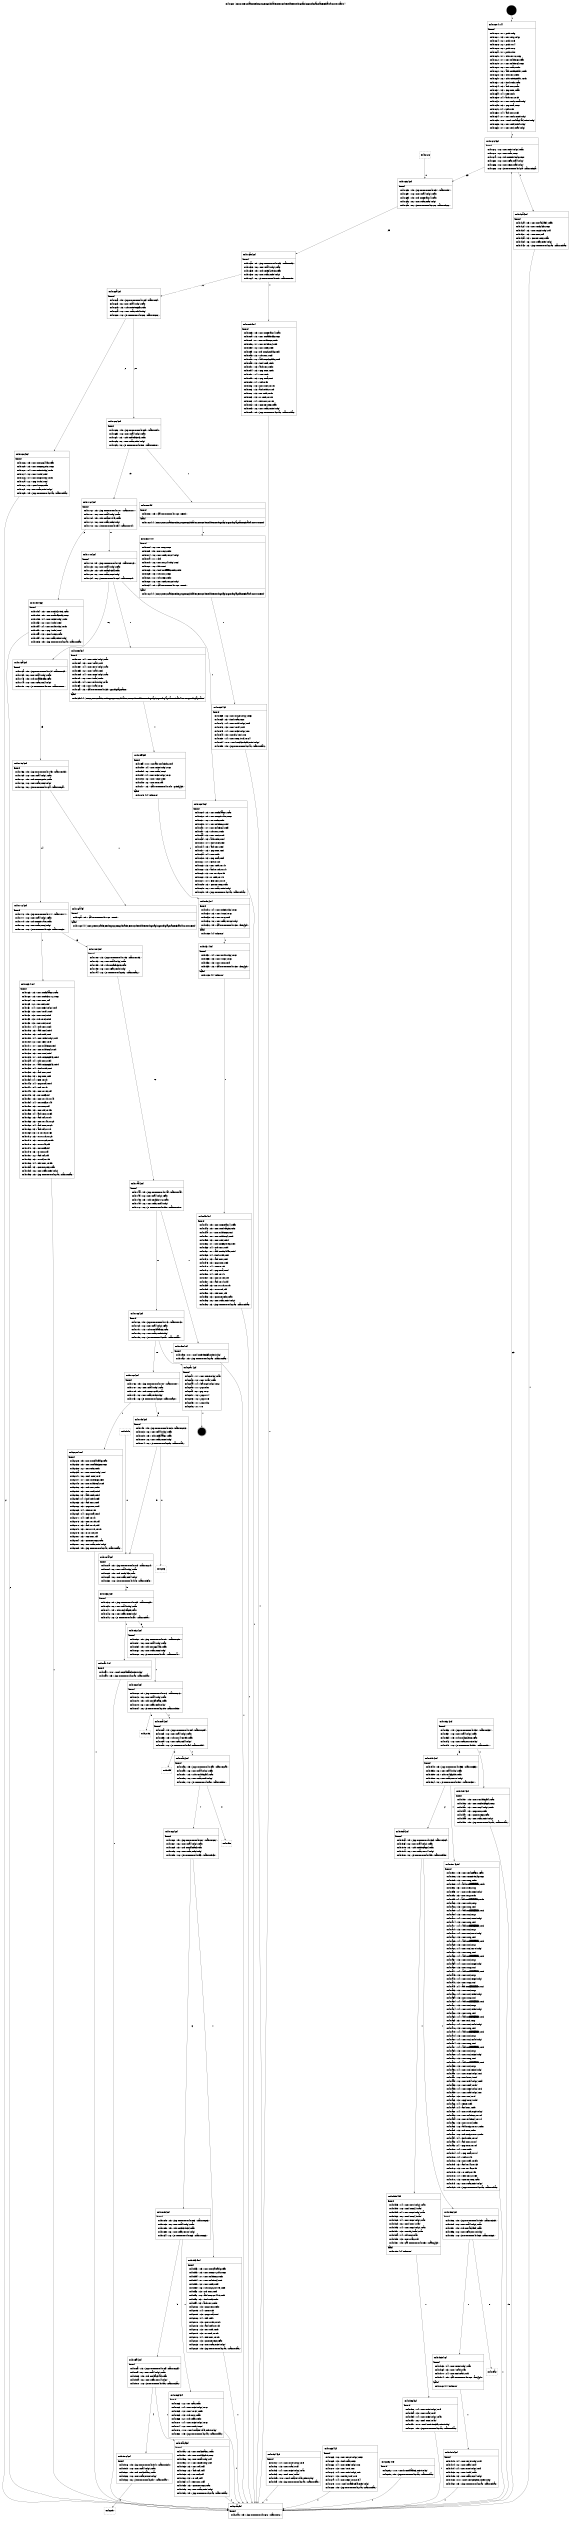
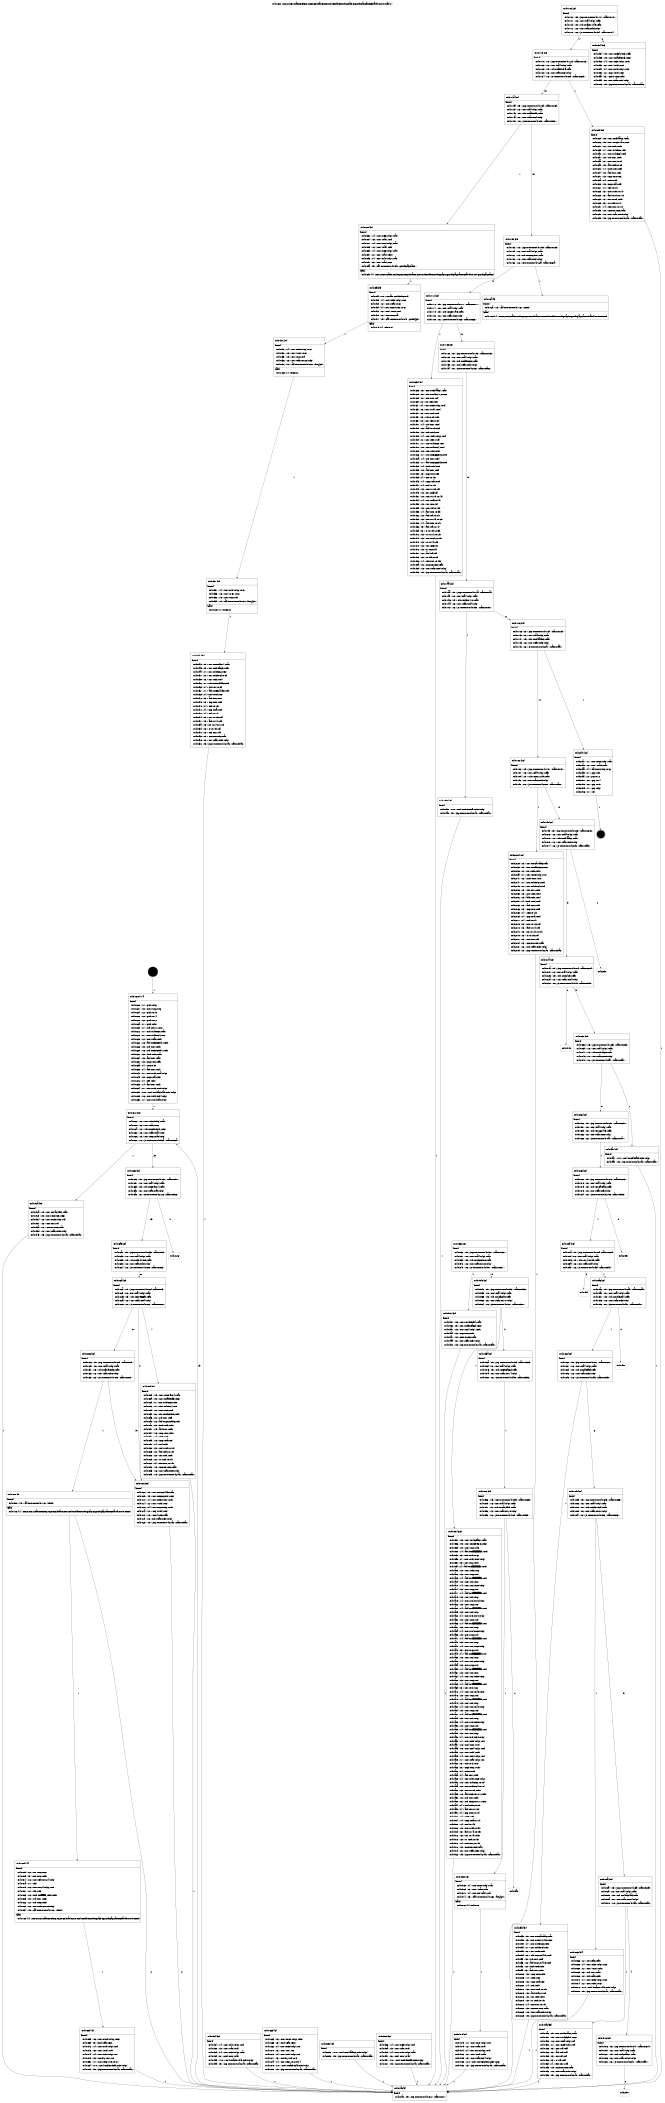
edge "0x402126" -> "0x401692 [28]": reversed
edge "0x4016ae [28]" -> "0x401e85 [91]": now "0x4016ca [28]" -> "0x401e85 [91]"
edge "0x4016e6 [28]" -> "0x401702 [28]": now "0x4016e6 [28]" -> "0x401c06 [36]"
edge "0x40171e [28]" -> "0x401ee0 [31]": now "0x40173a [28]" -> "0x401ee0 [31]"
edge "0x401b48" -> "0x40181a [28]": reversed
edge "0x401de4 [36]" -> "0x4021ac [5]": now "0x401e08 [5]" -> "0x4021ac [5]"
edge "0x401932 [28]" -> "0x40194e [28]": label " 3" -> " 10"
node "0x401bb5 [49]": removed
edge "0x401b97 [30]" -> "0x4021ac [5]": label " 19" -> " 1"
